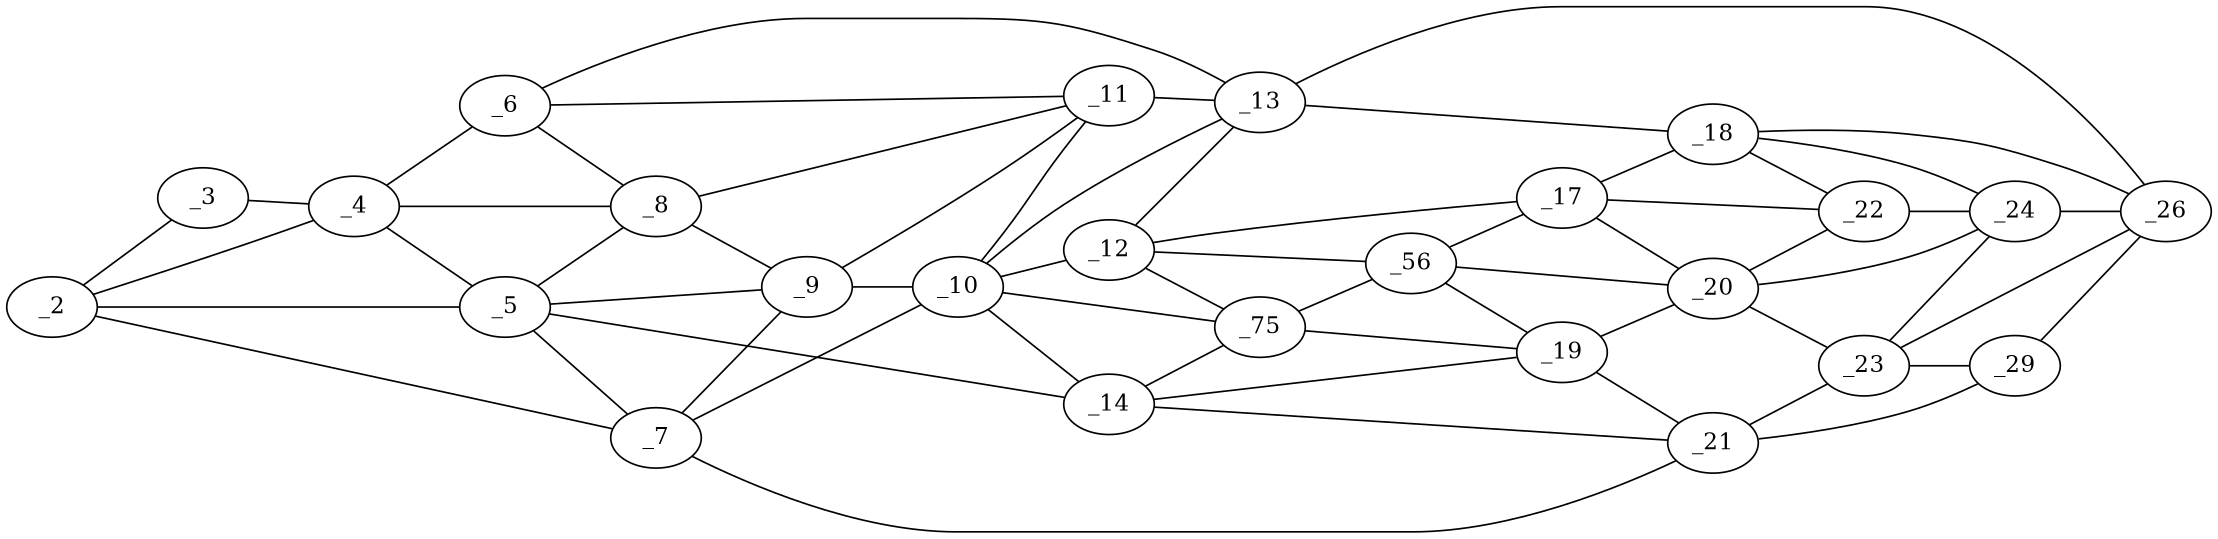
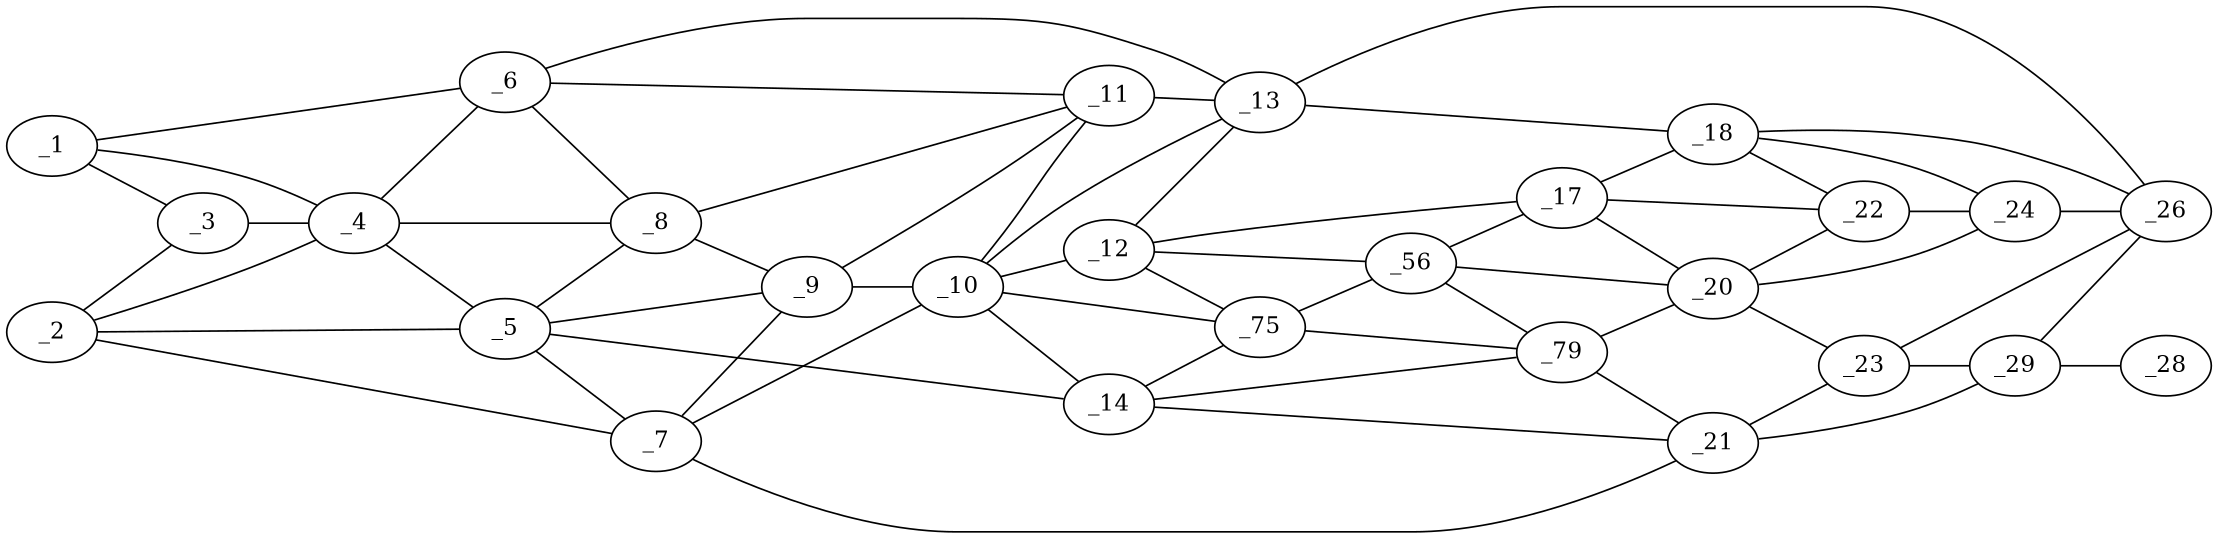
node "_1": added
edge "_24" -- "_23": removed
node "_19": label "_19" -> "_79"
node "_28": added
